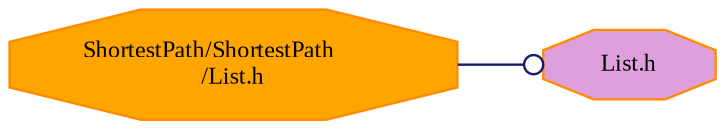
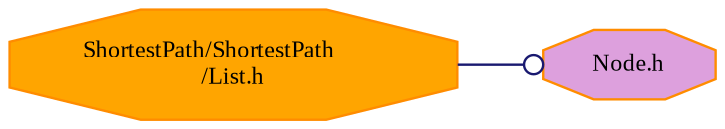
node "List.h": label "List.h" -> "Node.h"
